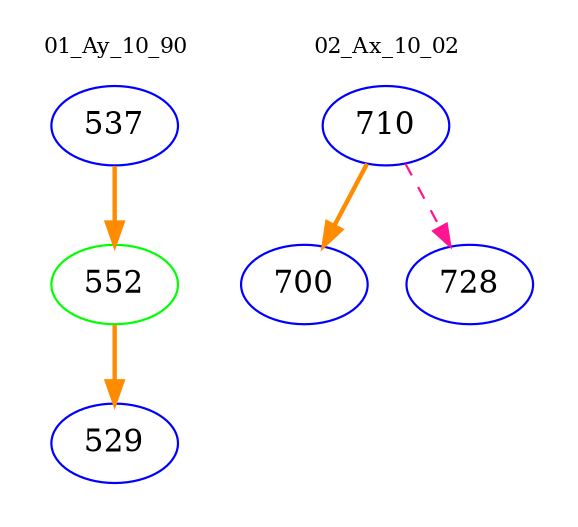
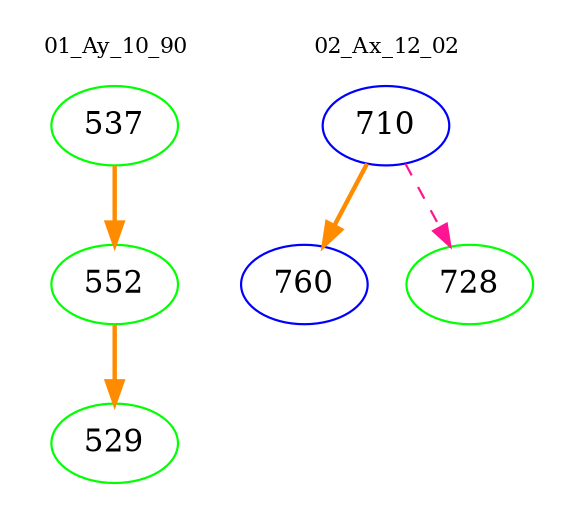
cluster "02_Ax_10_02": label "02_Ax_10_02" -> "02_Ax_12_02"
node "537": color blue -> green
node "700": label "700" -> "760"
node "728": color blue -> green
node "529": color blue -> green
